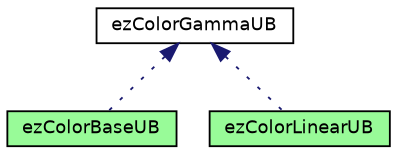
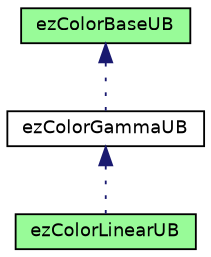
edge "ezColorBaseUB" -> "ezColorGammaUB": reversed
